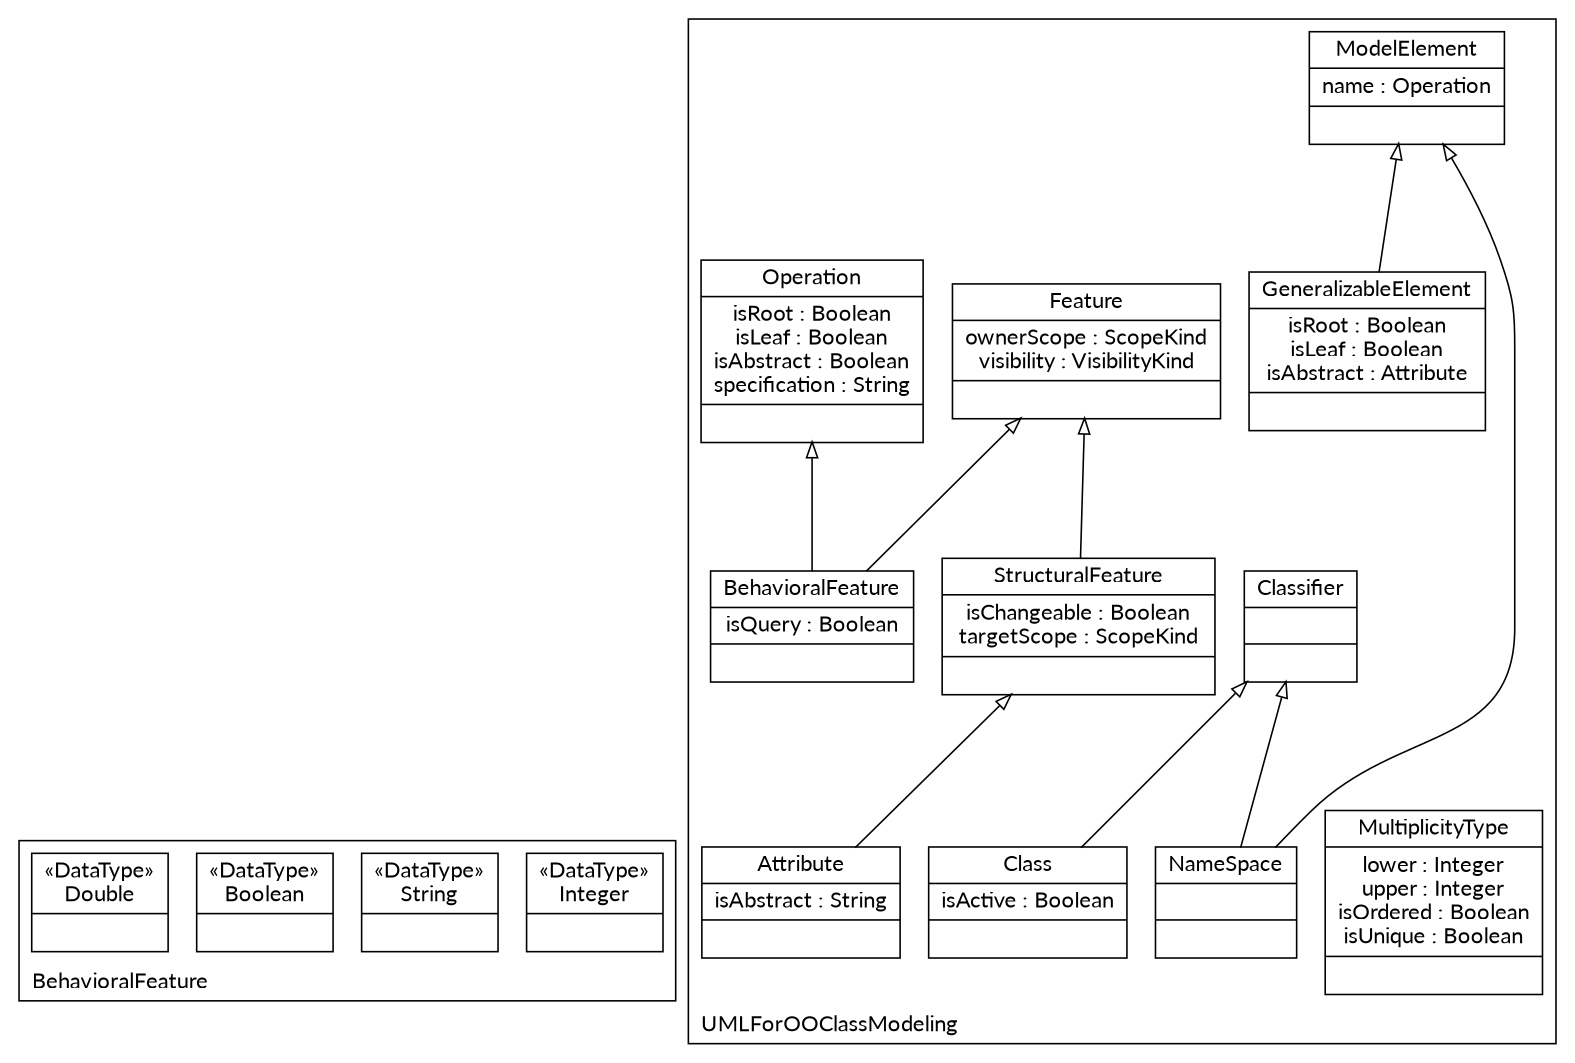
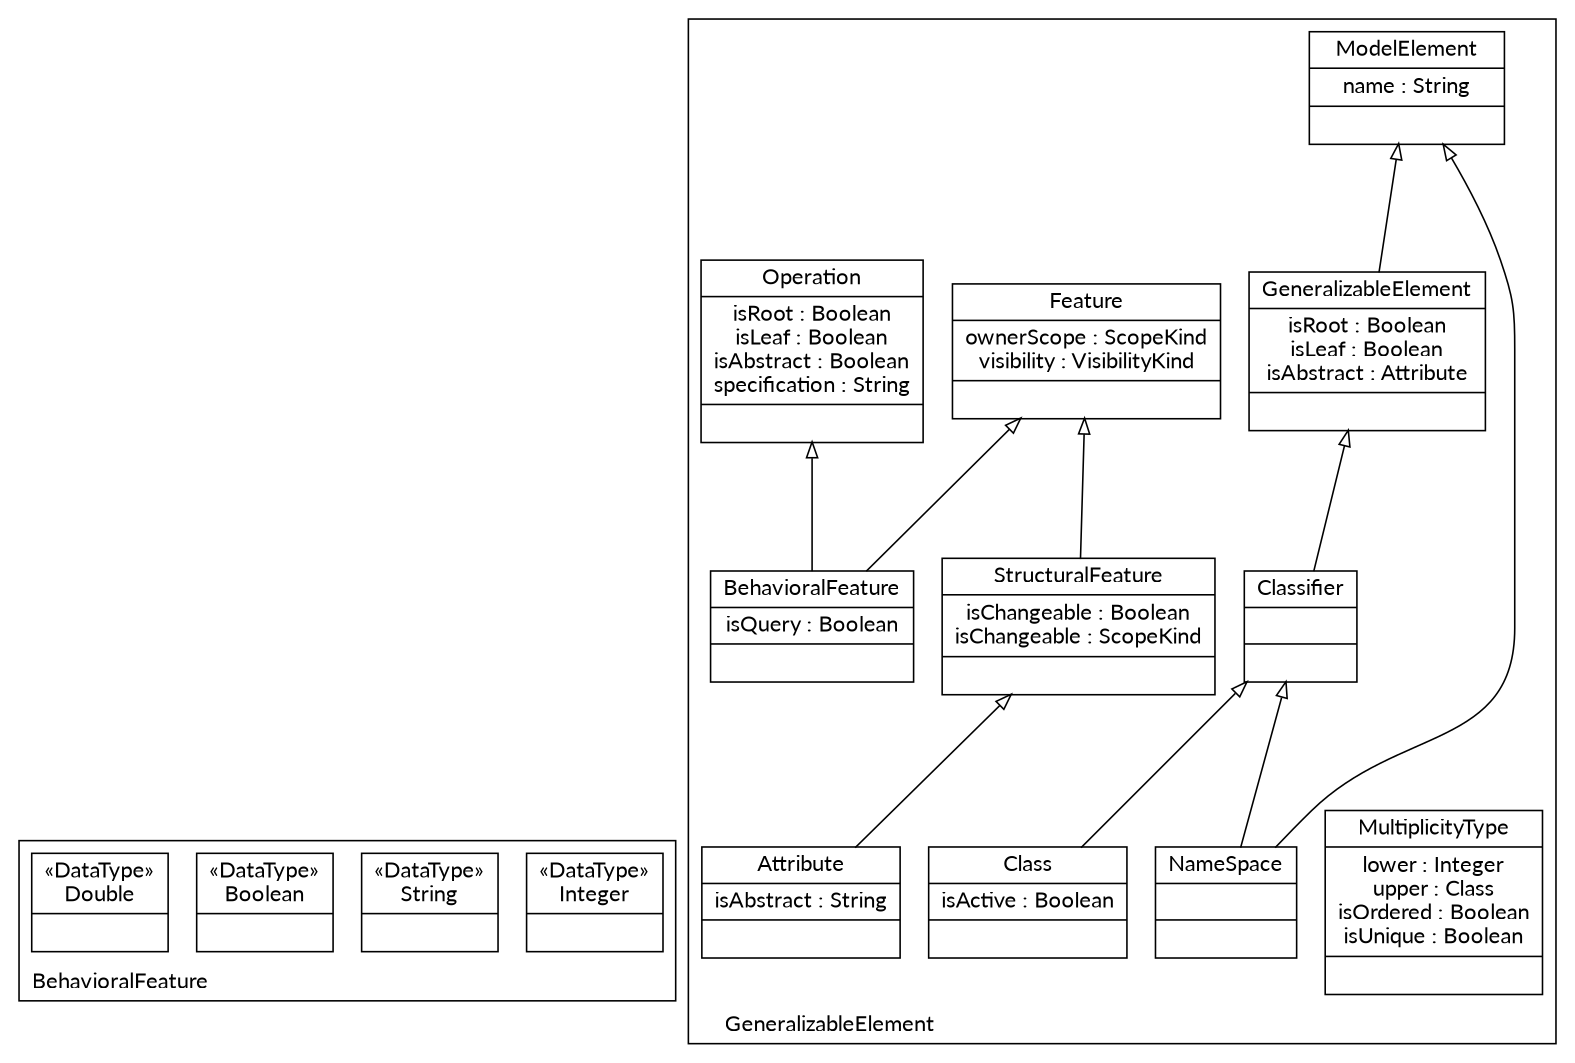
node "ModelElement": text "name : Operation" -> "name : String"
edge "Classifier" -> "GeneralizableElement": added
node "StructuralFeature": text "targetScope : ScopeKind" -> "isChangeable : ScopeKind"
node "MultiplicityType": text "upper : Integer" -> "upper : Class"
cluster "UMLForOOClassModeling": label "UMLForOOClassModeling" -> "GeneralizableElement"
